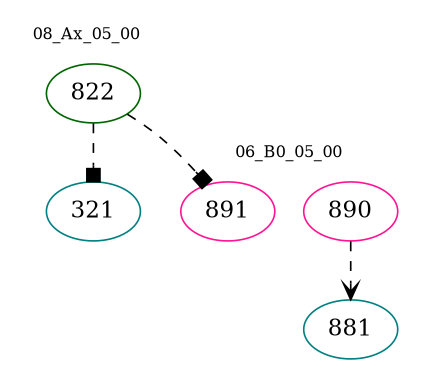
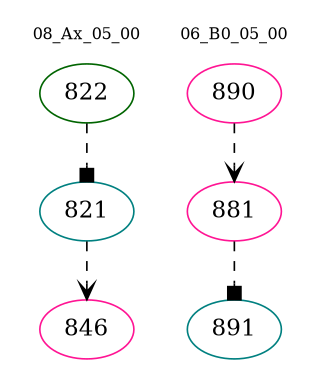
edge "822" -> "891": now "881" -> "891"
node "321": label "321" -> "821"
node "891": color deeppink -> teal
node "846": added
node "881": color teal -> deeppink
